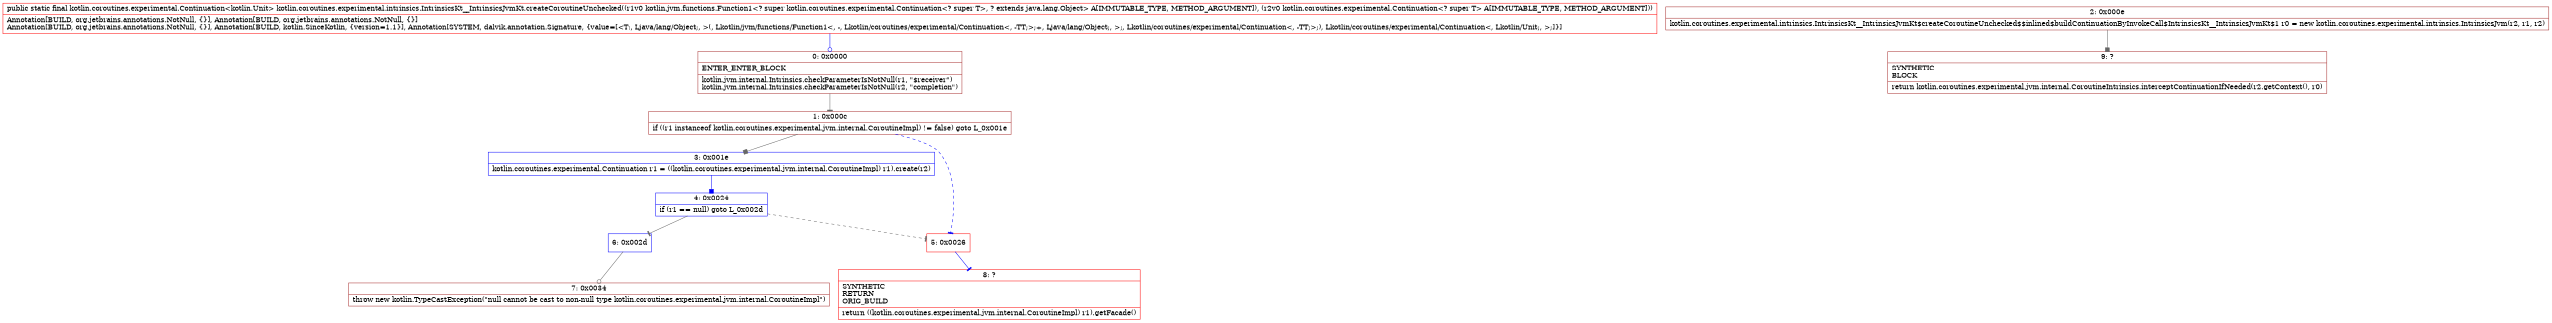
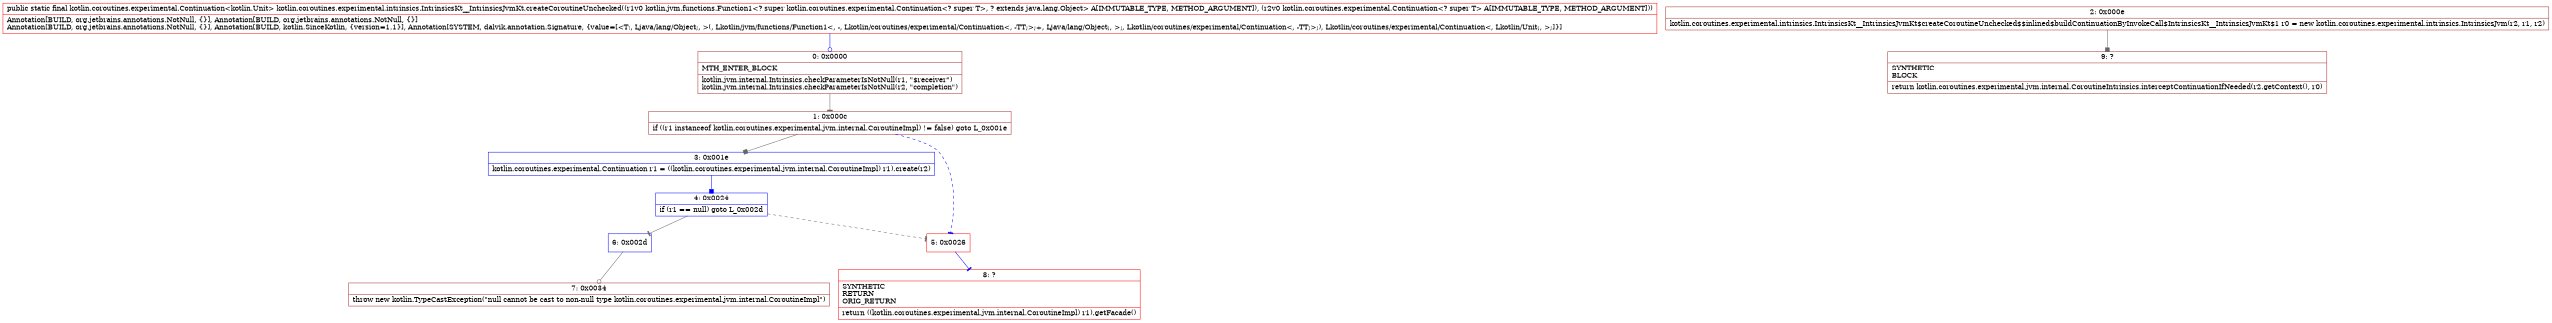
node "0: 0x0000": text "ENTER_ENTER_BLOCK" -> "MTH_ENTER_BLOCK"
node "8: ?": text "ORIG_BUILD" -> "ORIG_RETURN"
